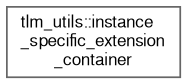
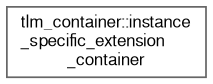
node "tlm_utils::instance _specific_extension _container": label "tlm_utils::instance _specific_extension _container" -> "tlm_container::instance _specific_extension _container"
